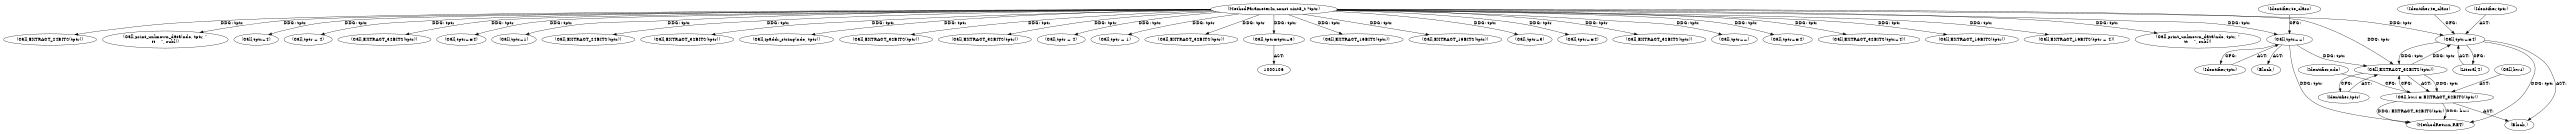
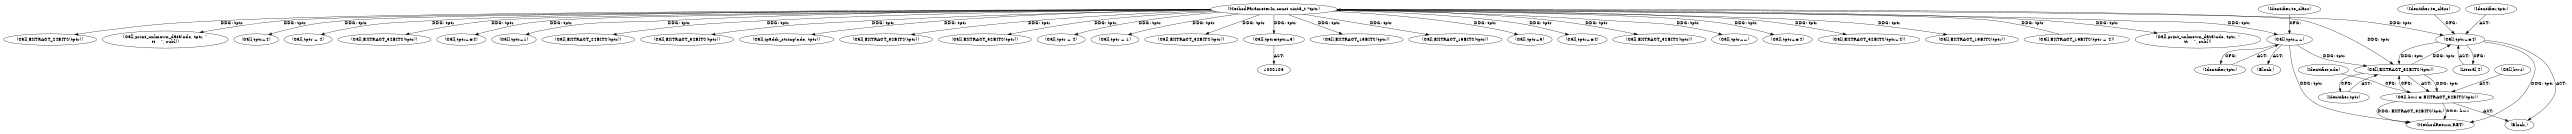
edge "(MethodParameterIn,const uint8_t *tptr)" -> "(Call,EXTRACT_16BITS(tptr + 4))": reversed
